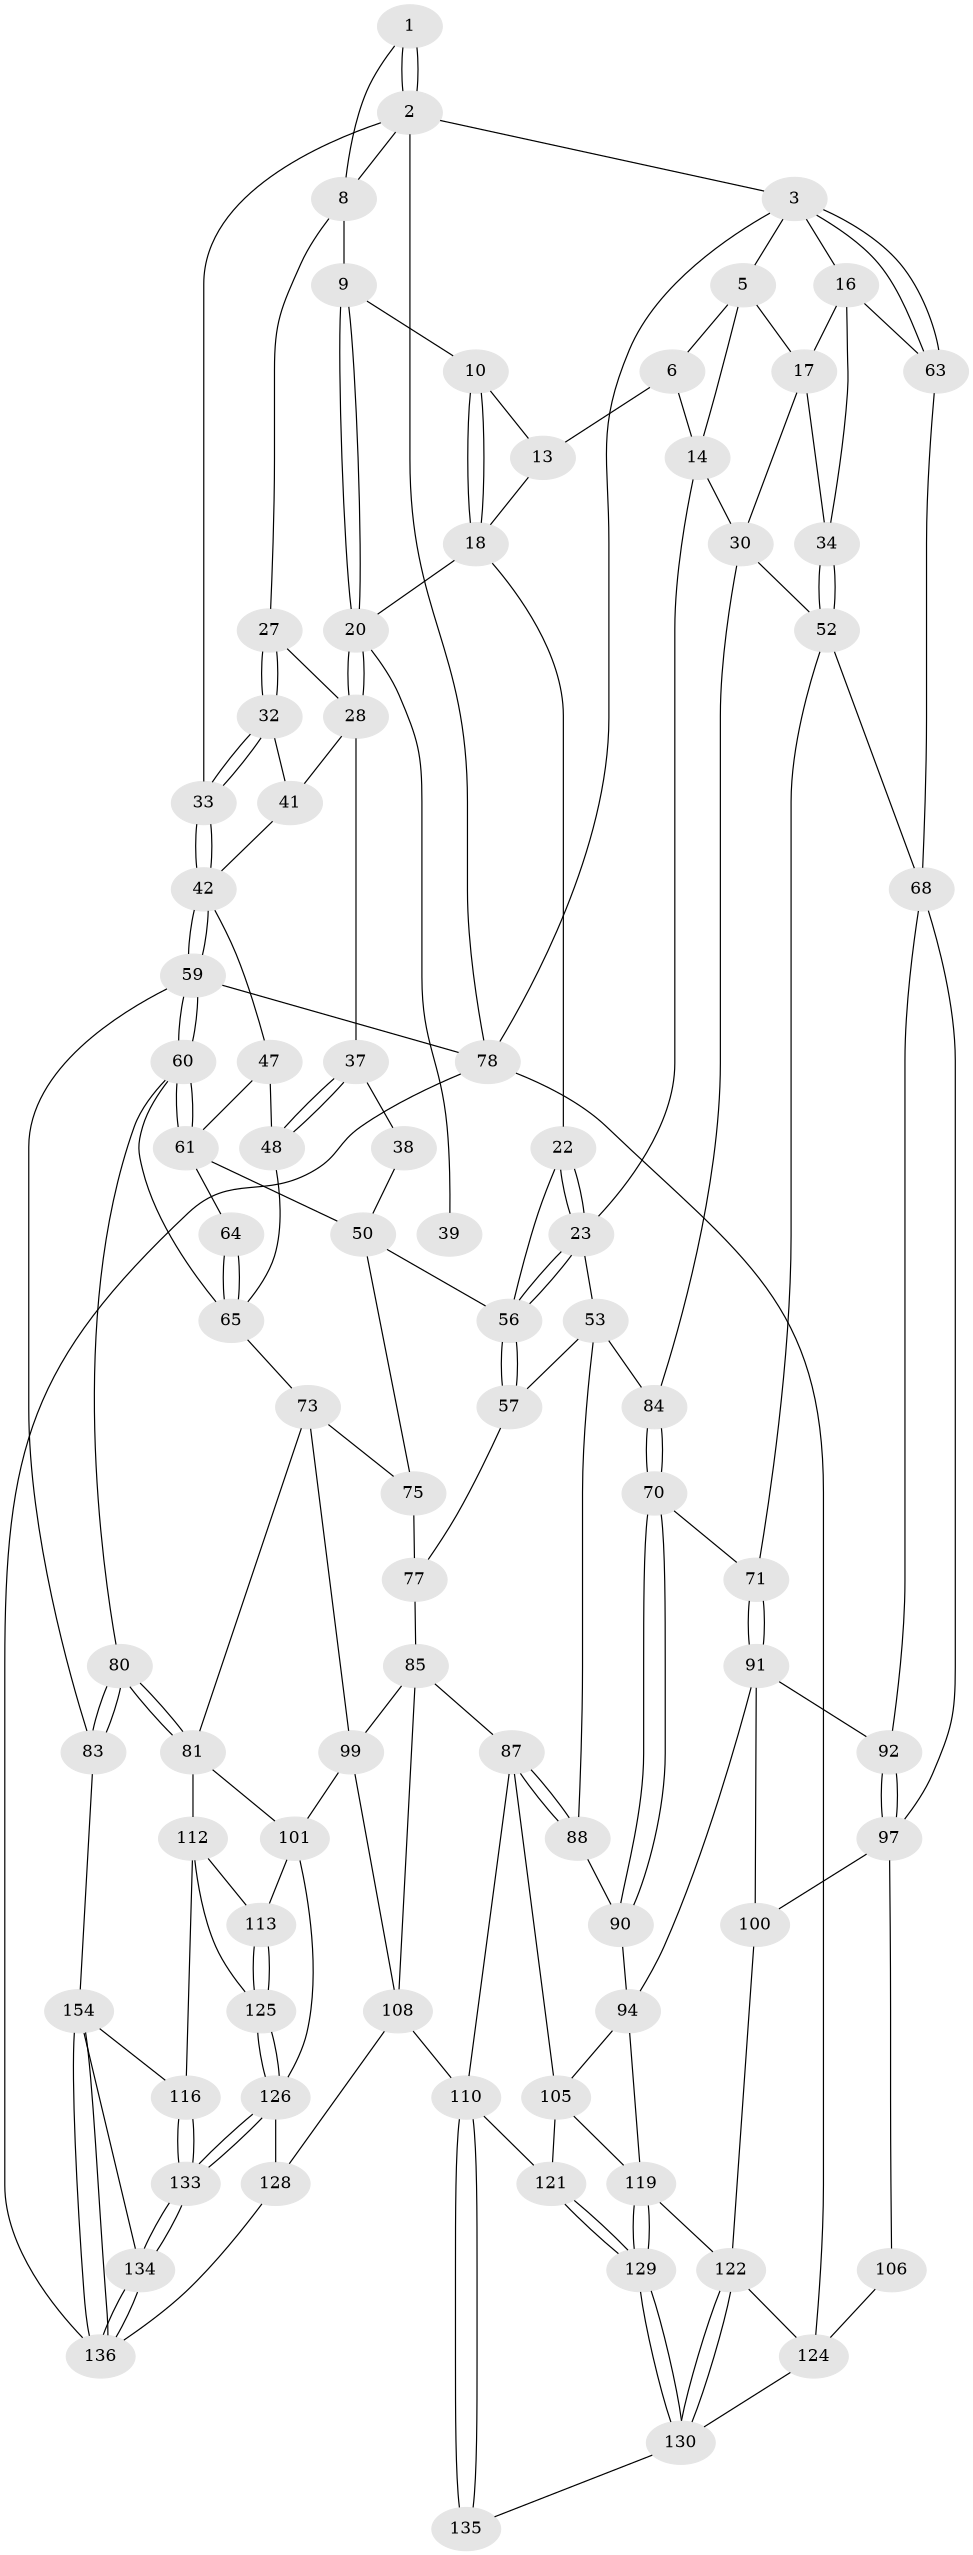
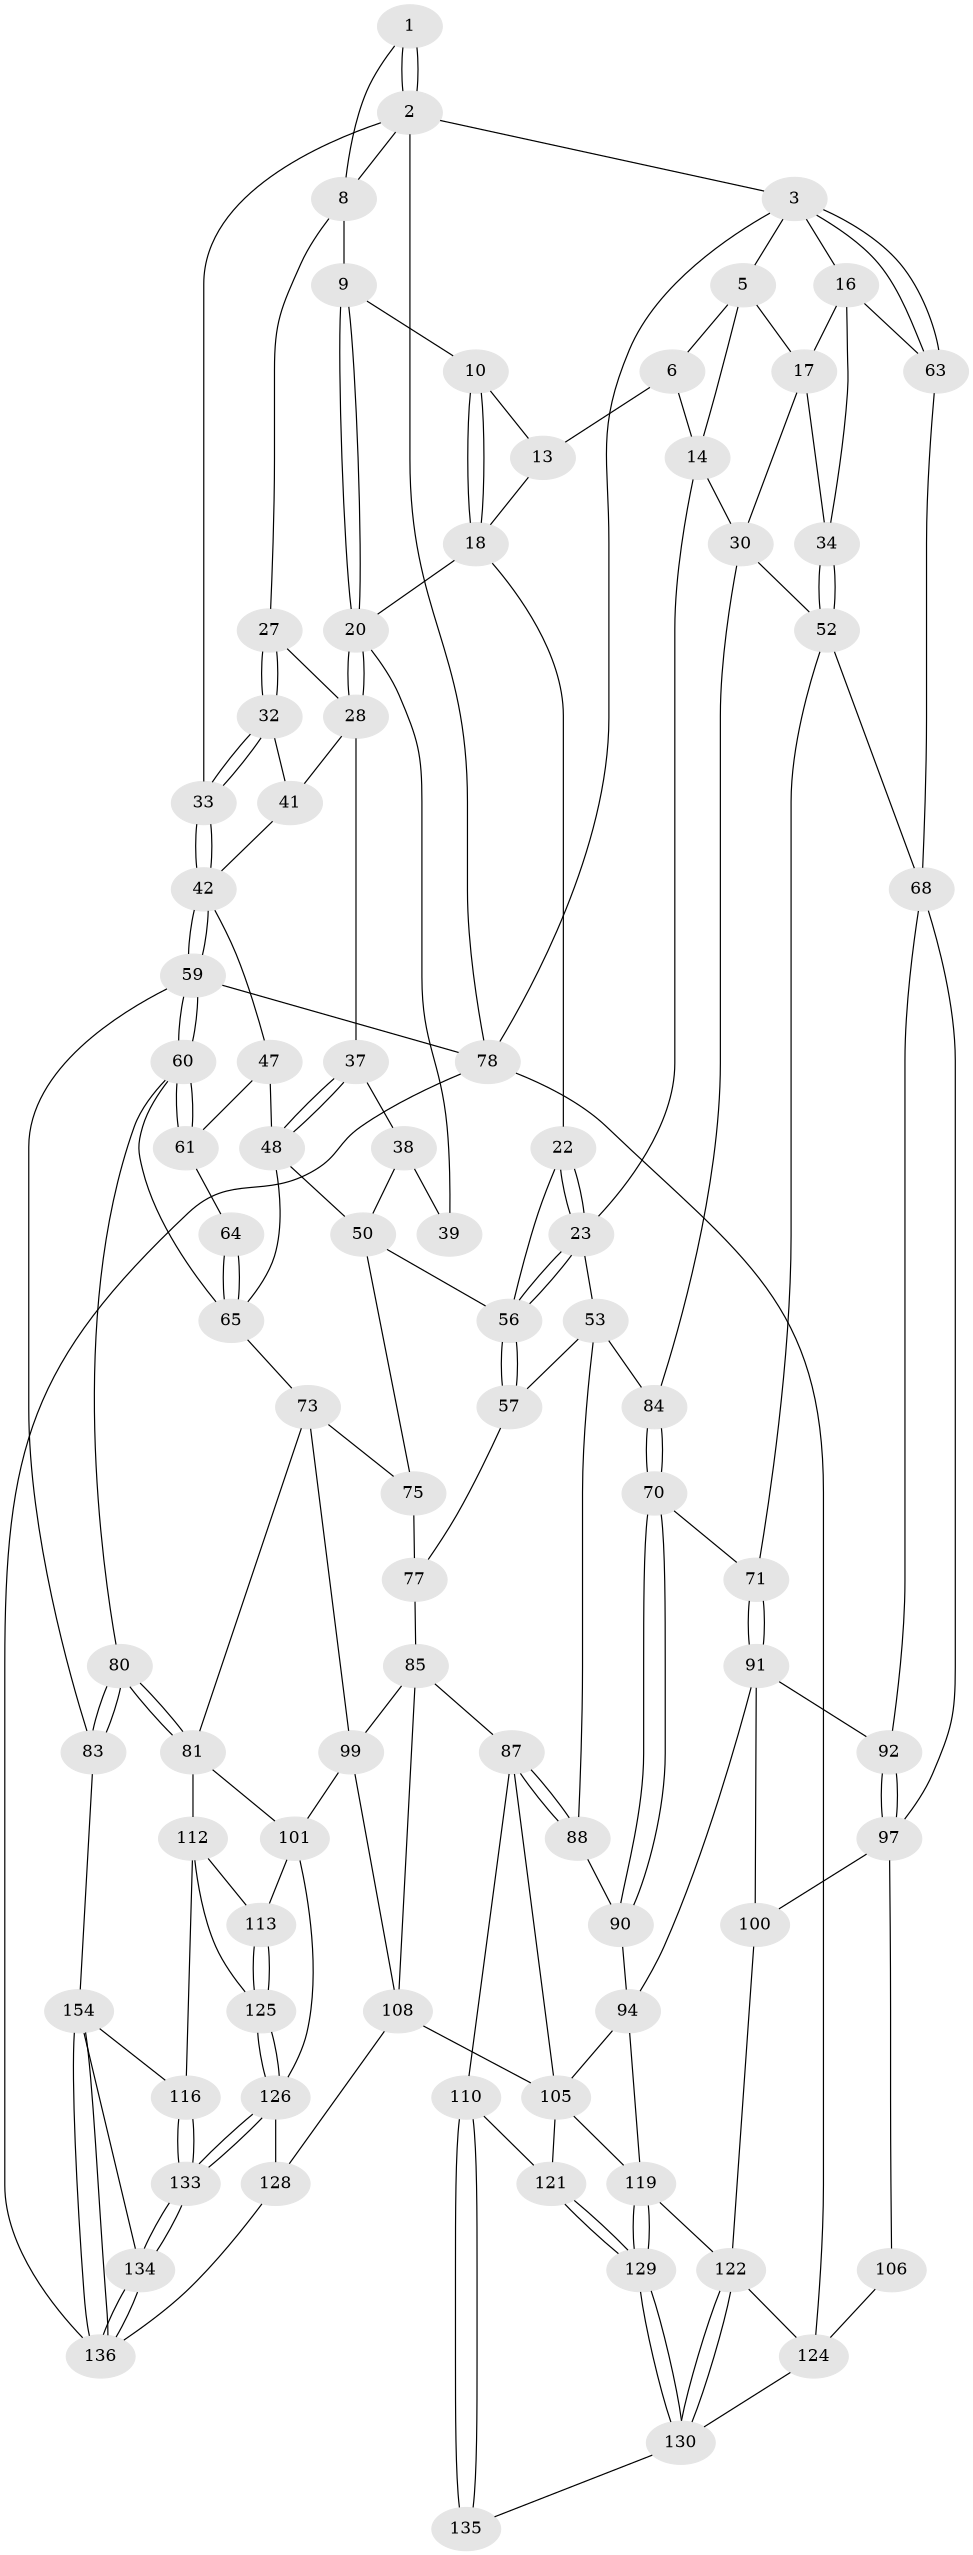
edge "38" -- "39": added
edge "61" -- "50": now "48" -- "50"
edge "108" -- "110": now "108" -- "105"
